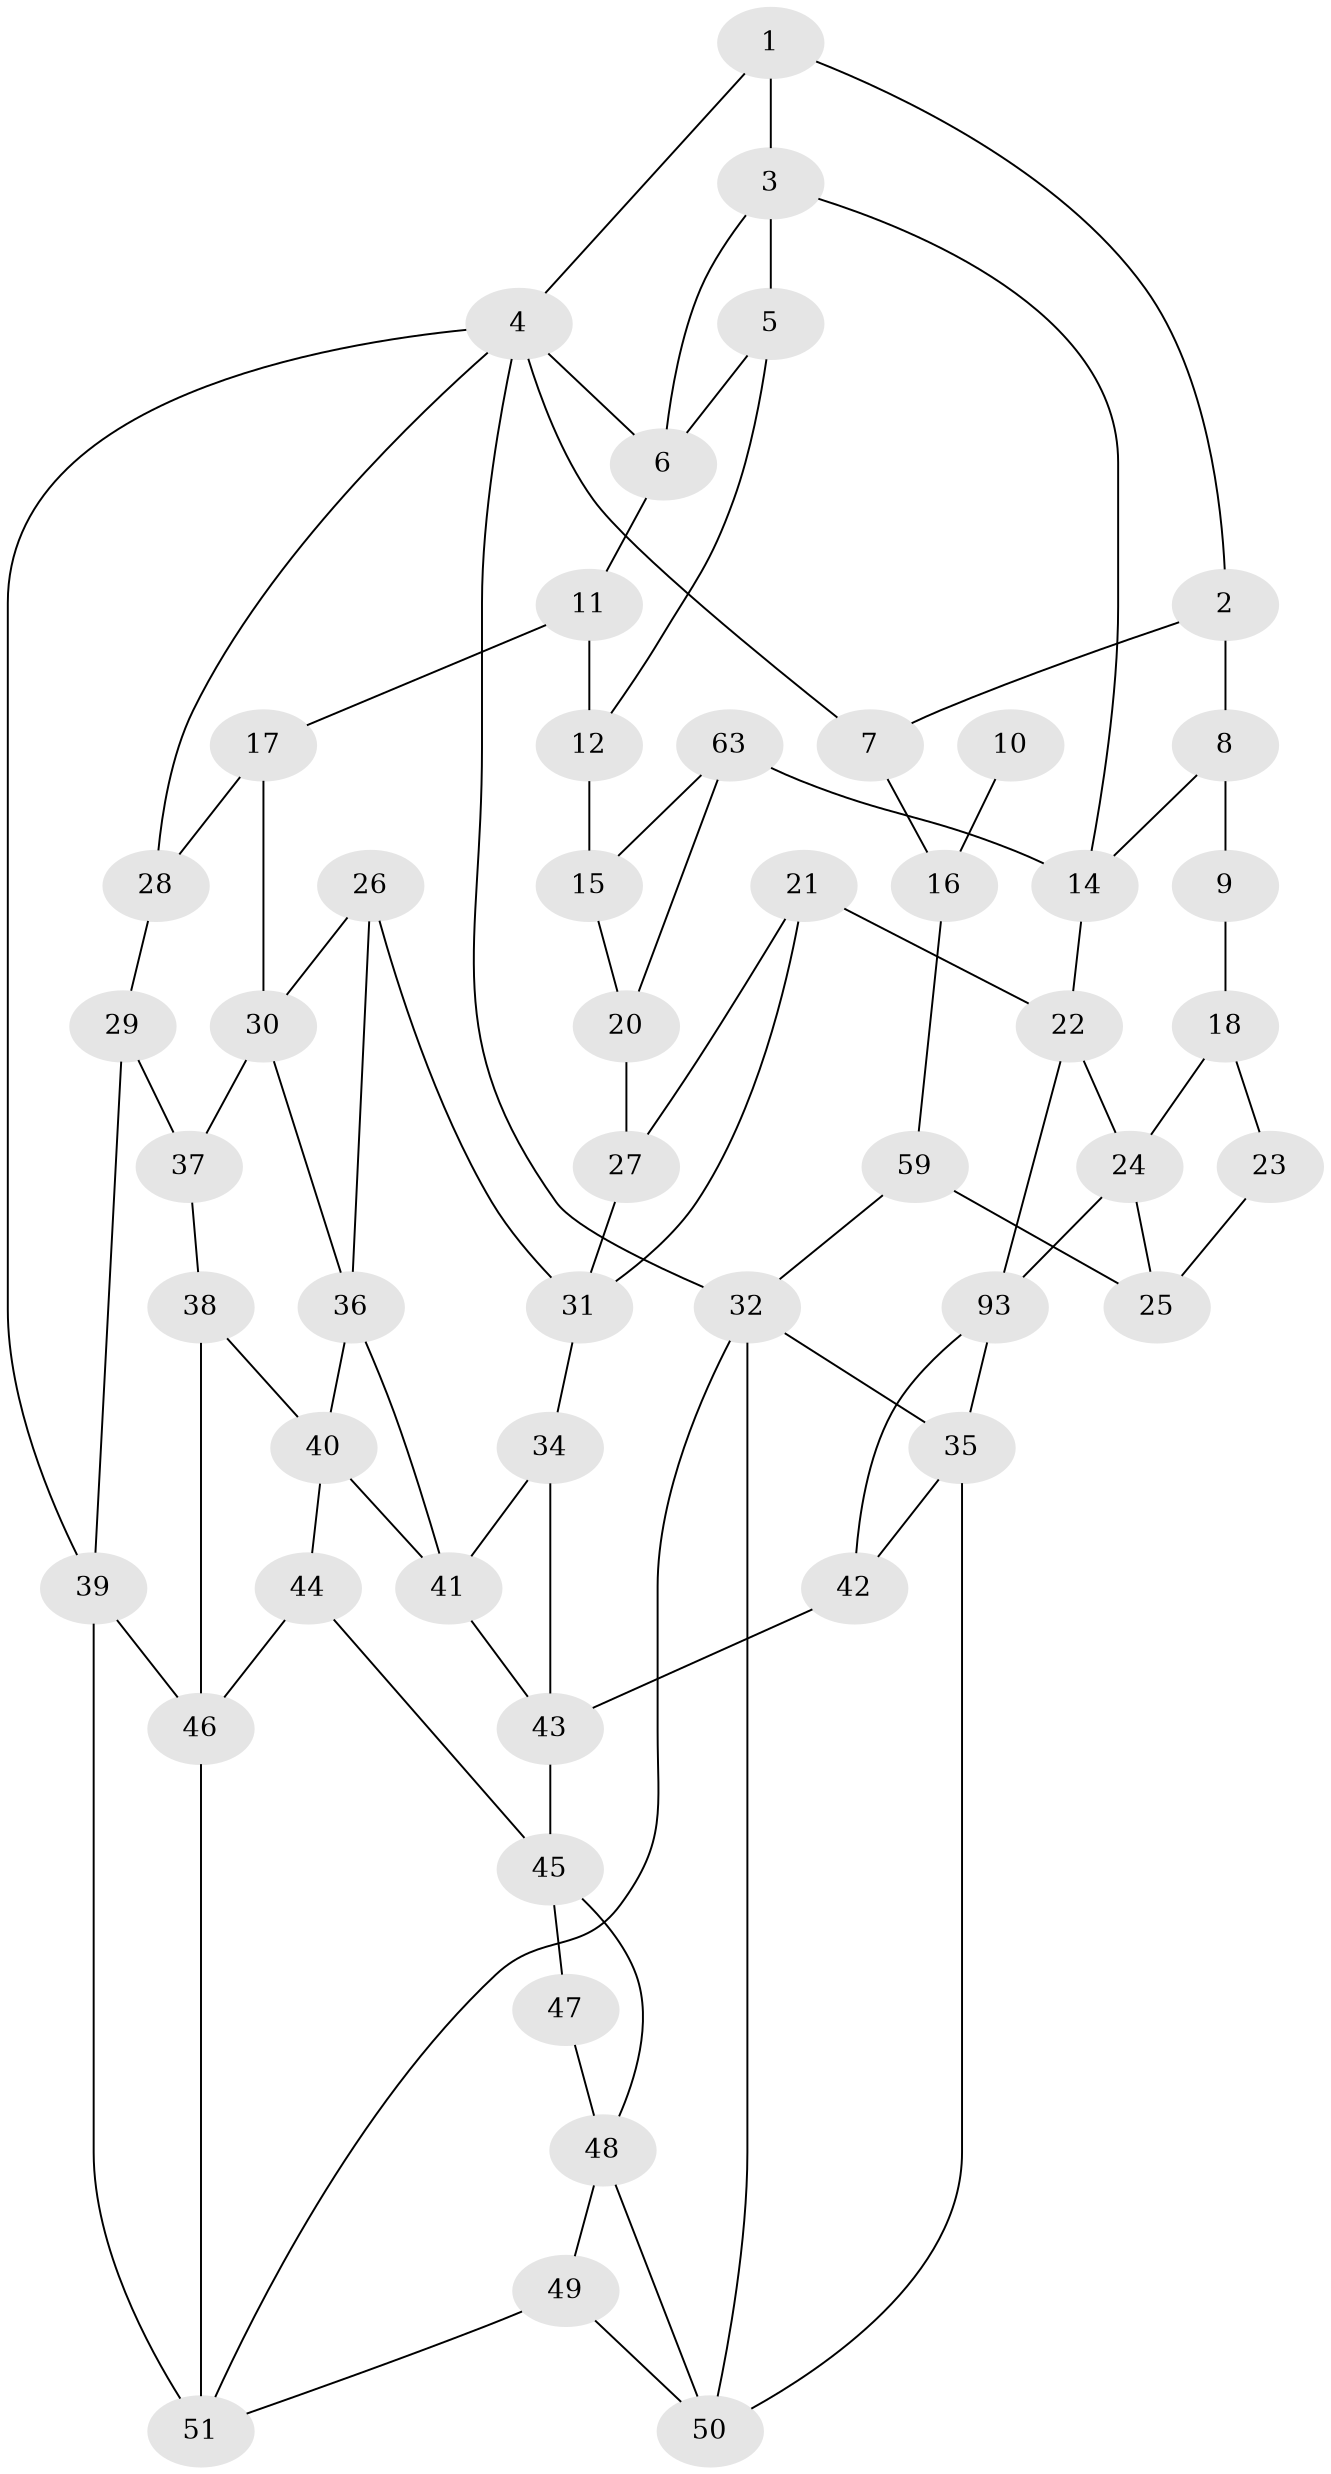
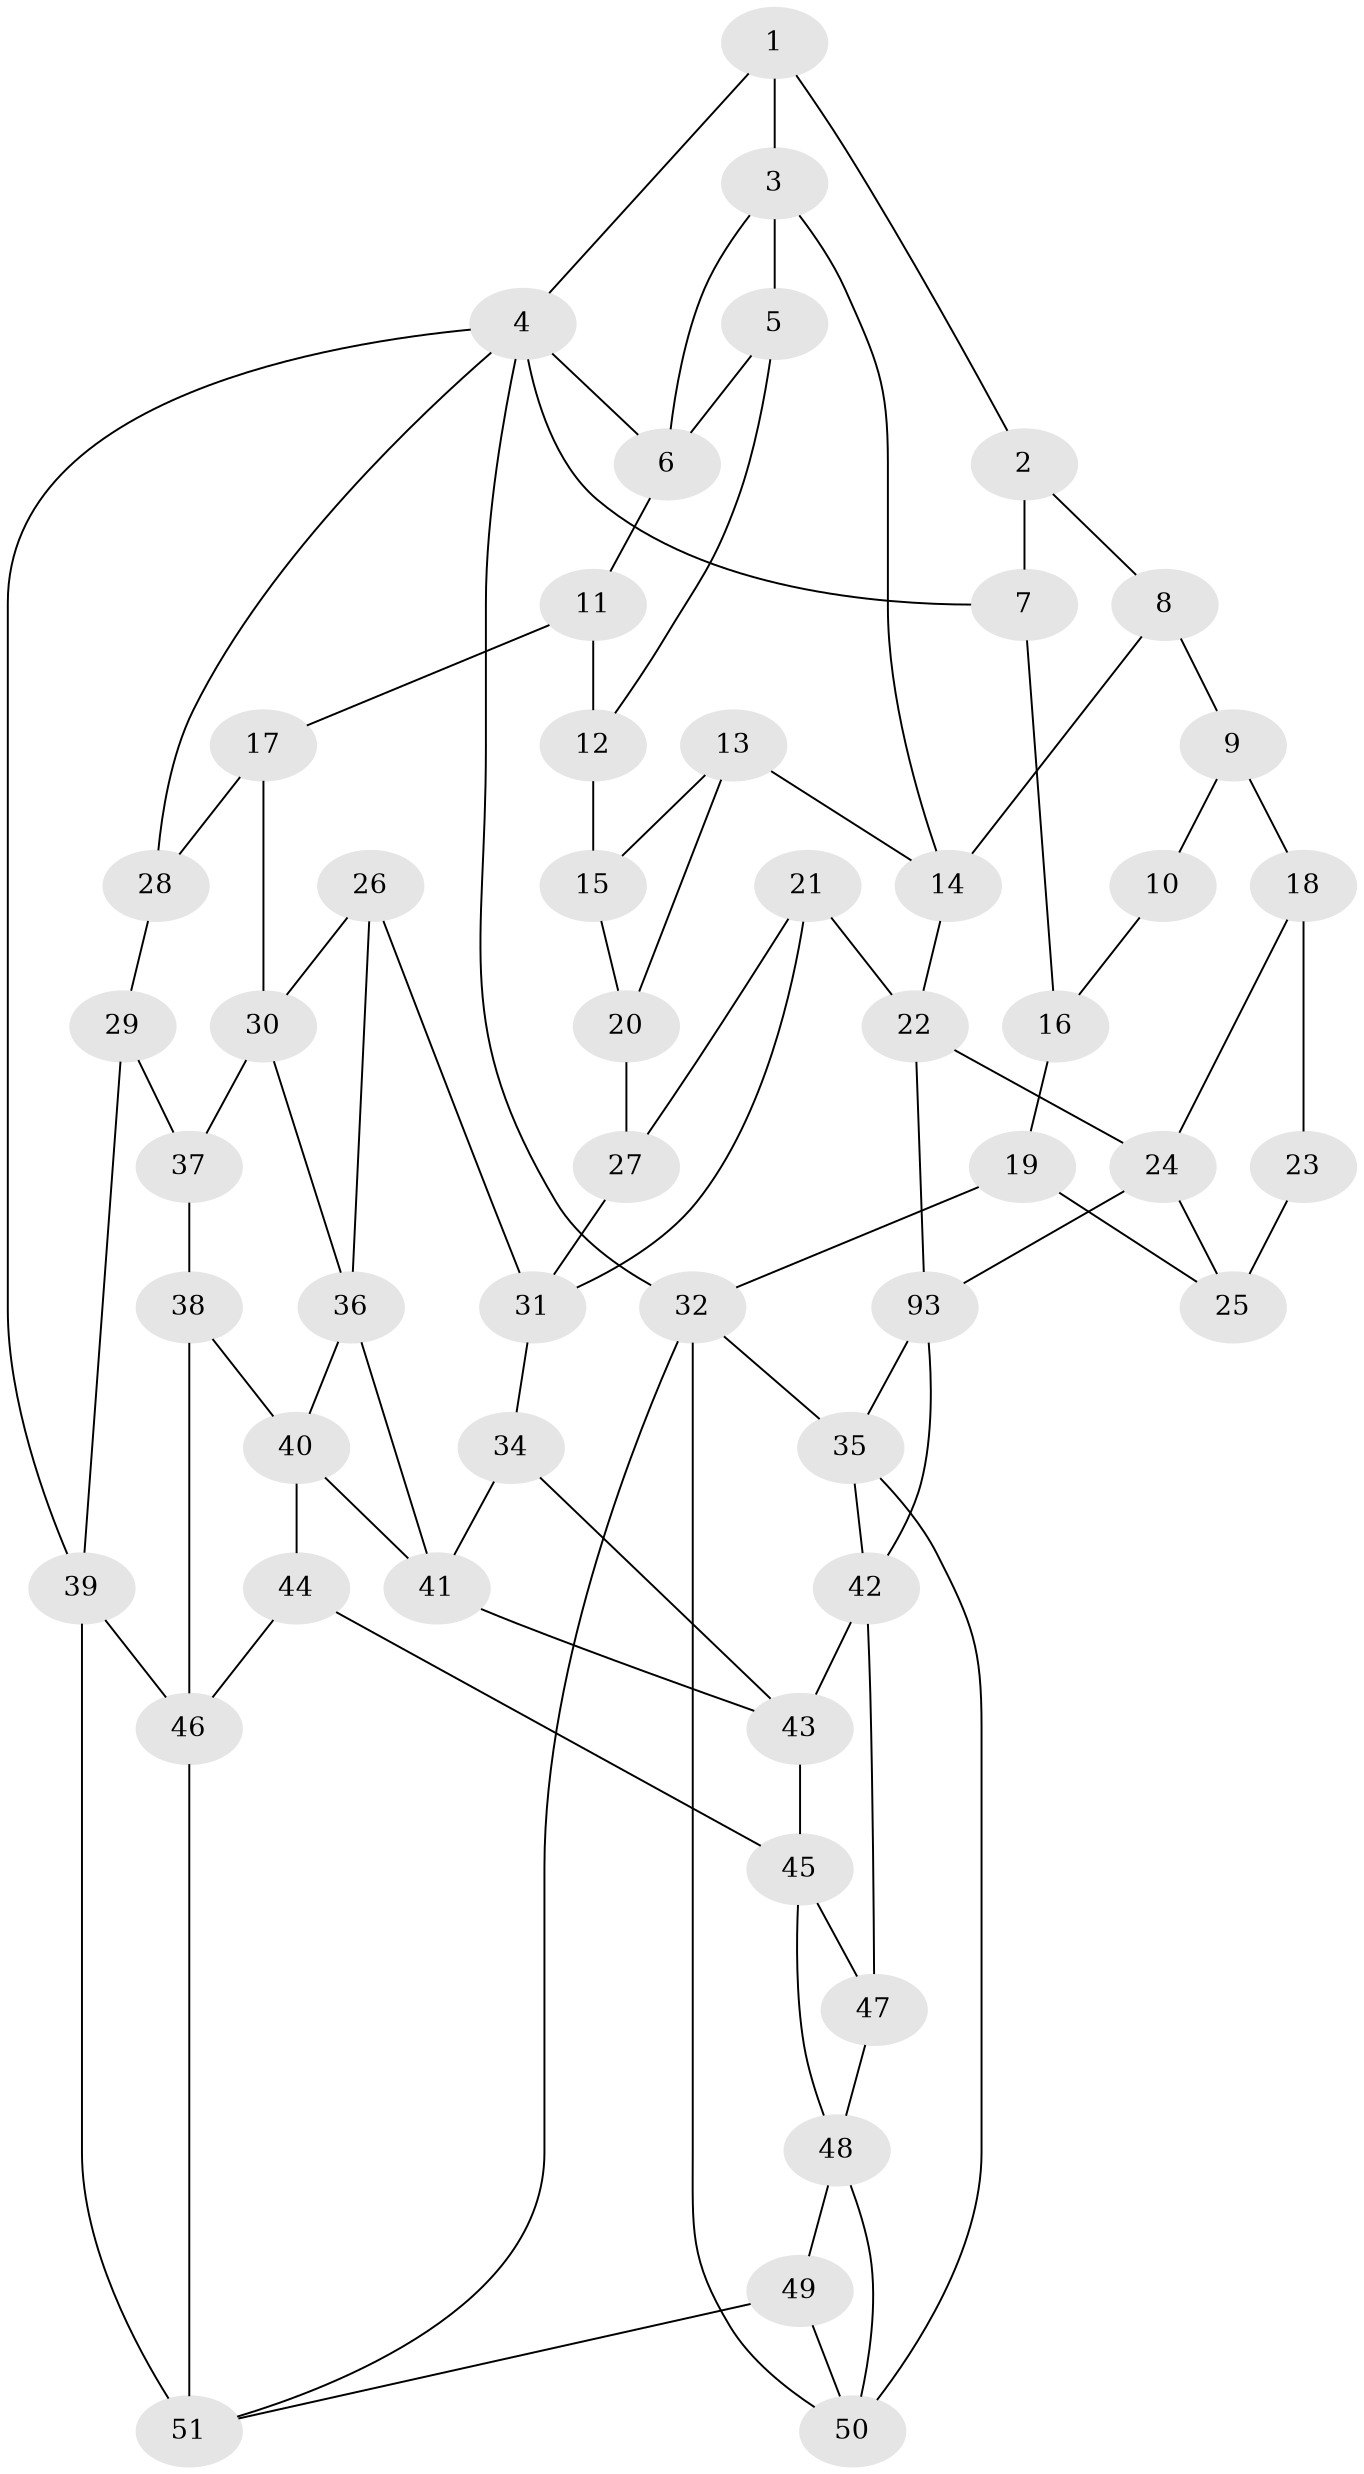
node "63": label "63" -> "13"
edge "9" -- "10": added
node "59": label "59" -> "19"
edge "42" -- "47": added
